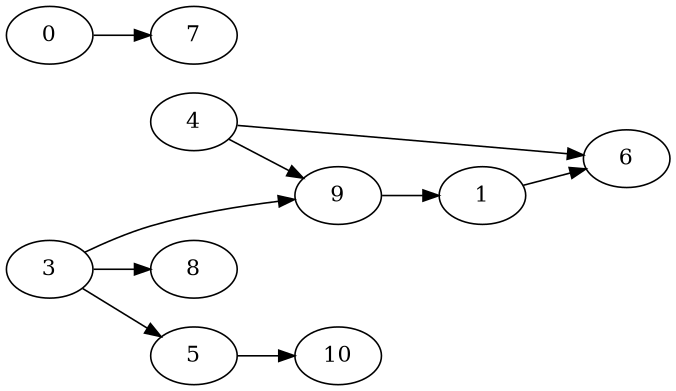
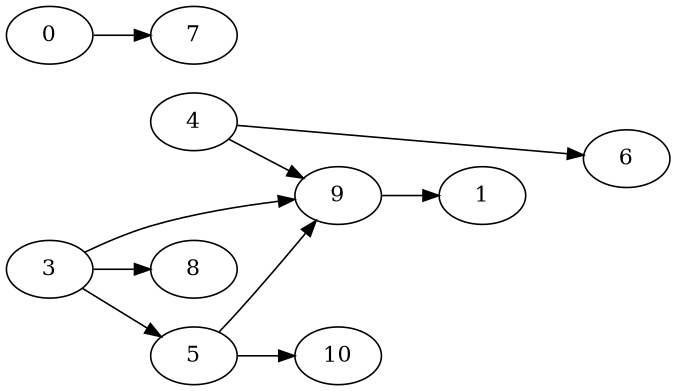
edge "1" -> "6": removed
edge "5" -> "9": added
